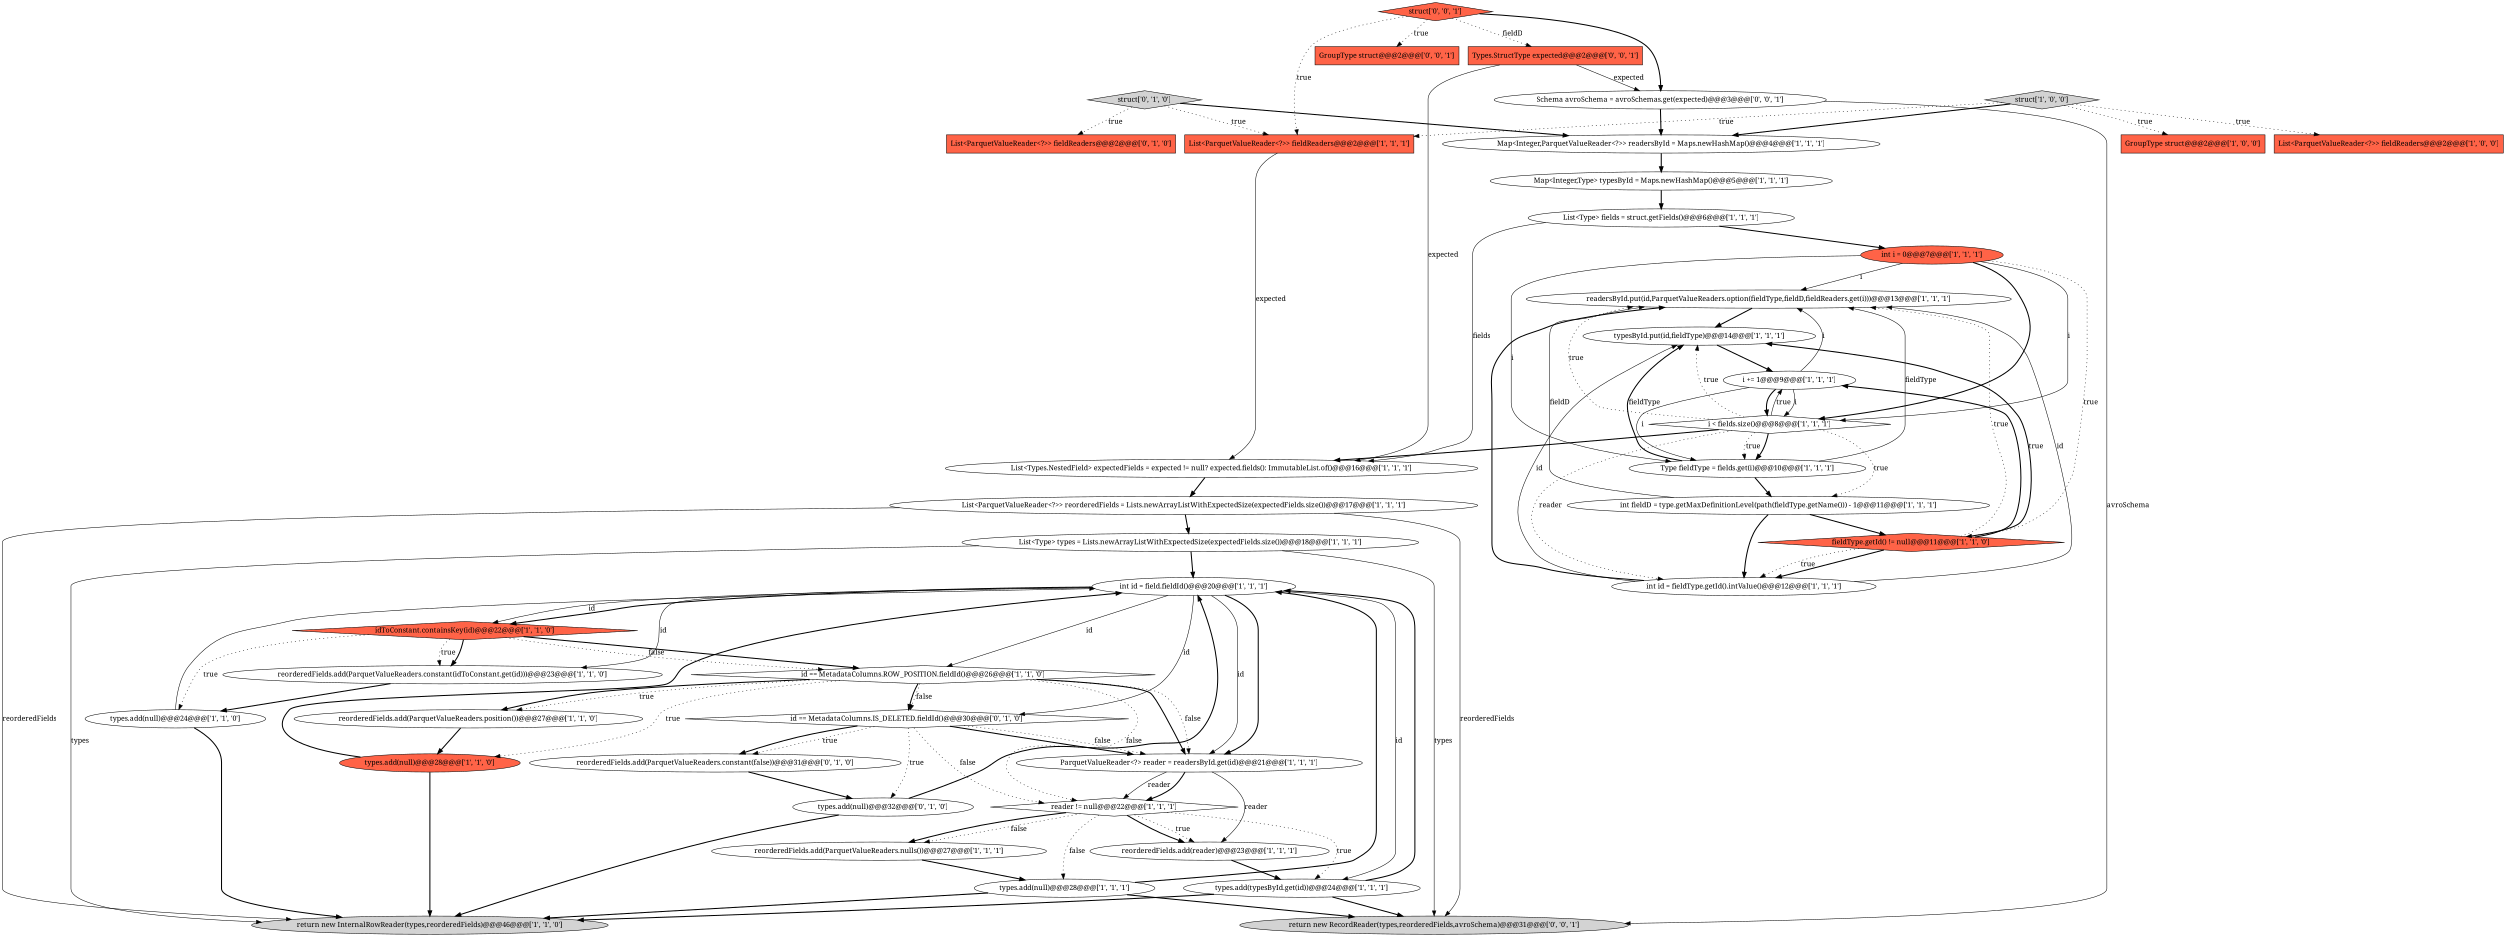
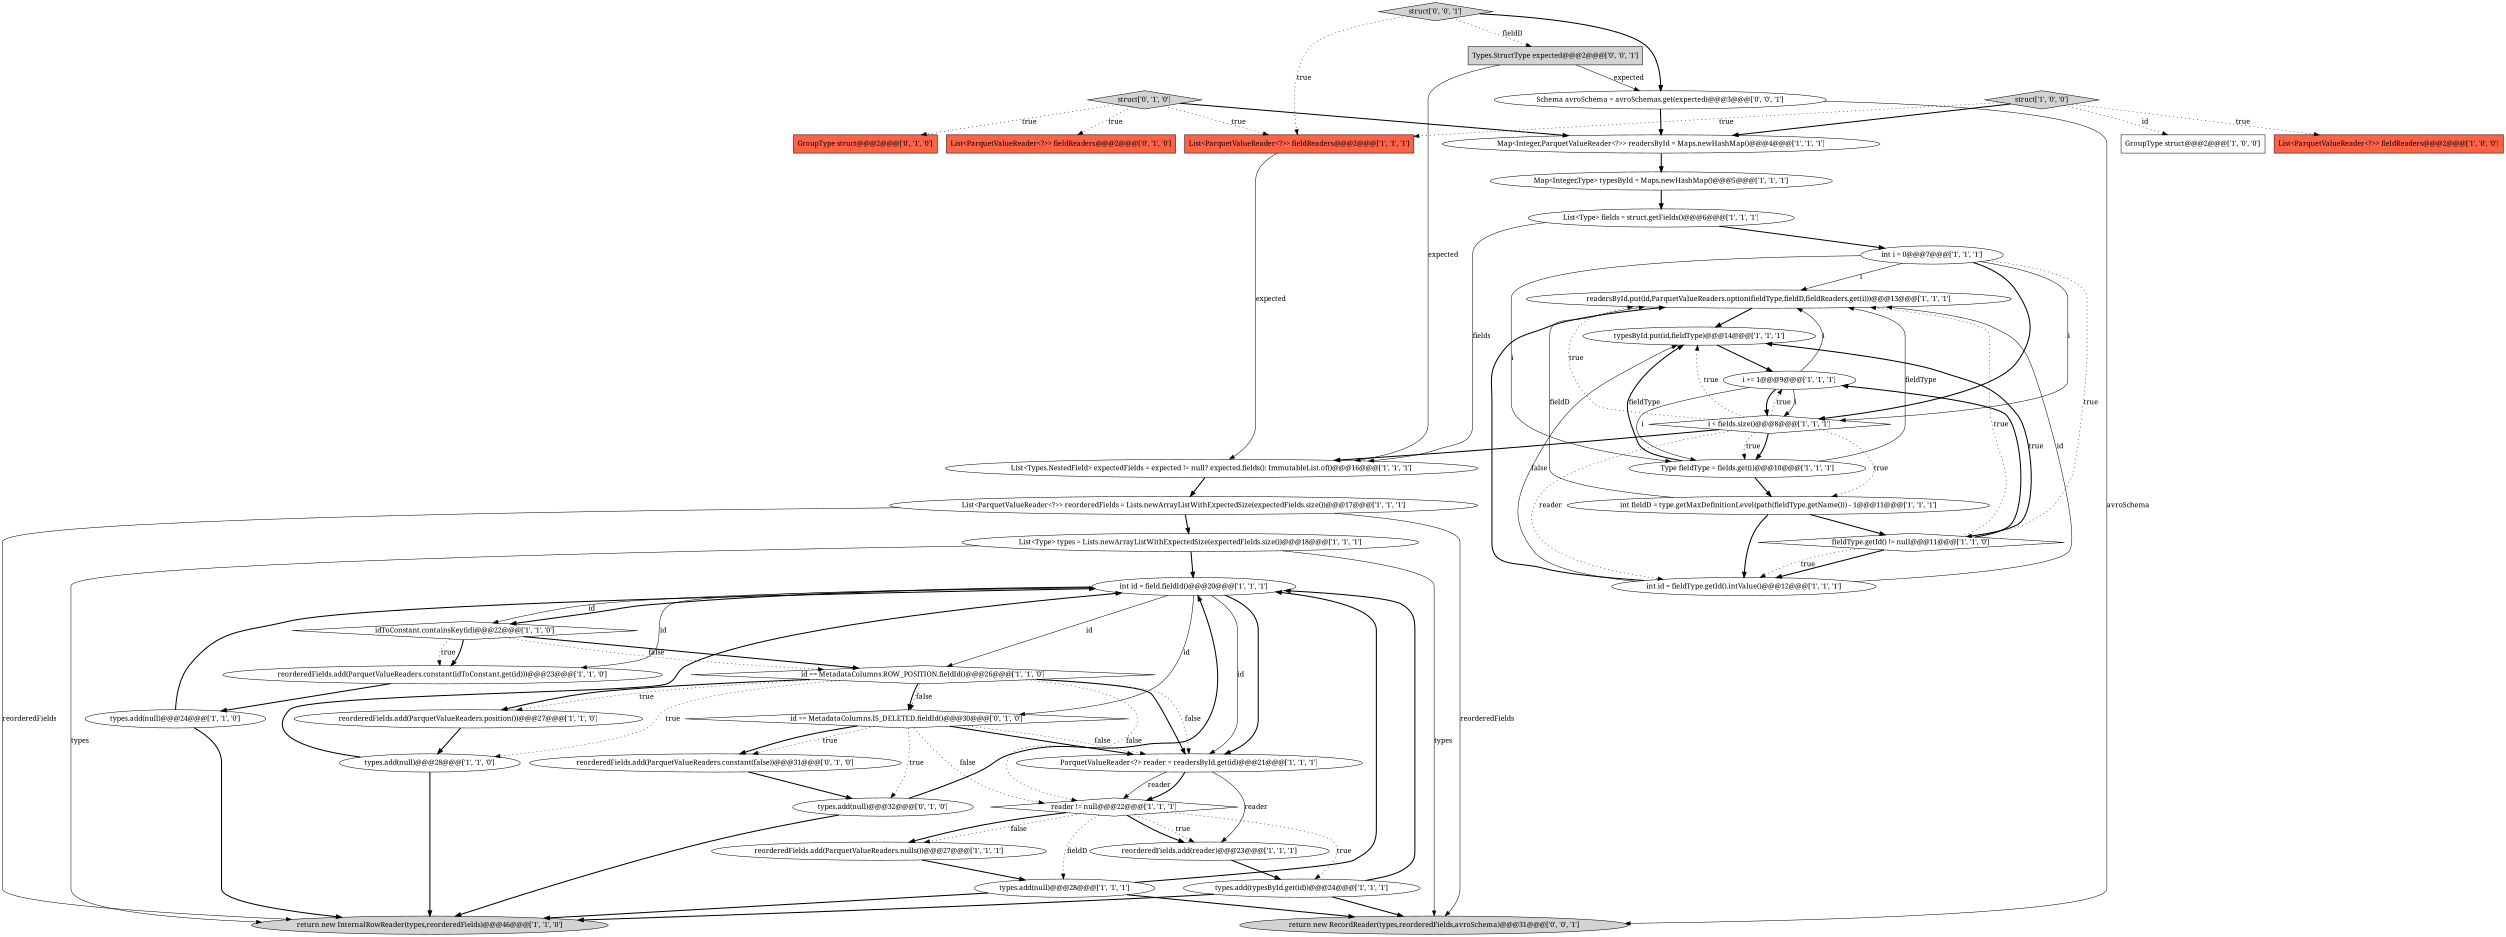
node "struct['0', '0', '1']": fillcolor tomato -> lightgray
node "GroupType struct@@@2@@@['0', '0', '1']": removed
node "Types.StructType expected@@@2@@@['0', '0', '1']": fillcolor tomato -> lightgray
edge "struct['1', '0', '0']" -> "GroupType struct@@@2@@@['1', '0', '0']": label "true" -> "id"
node "GroupType struct@@@2@@@['0', '1', '0']": added
node "GroupType struct@@@2@@@['1', '0', '0']": fillcolor tomato -> white
node "int i = 0@@@7@@@['1', '1', '1']": fillcolor tomato -> white
edge "i < fields.size()@@@8@@@['1', '1', '1']" -> "i += 1@@@9@@@['1', '1', '1']": style solid -> dotted
edge "int id = fieldType.getId().intValue()@@@12@@@['1', '1', '1']" -> "typesById.put(id,fieldType)@@@14@@@['1', '1', '1']": label "id" -> "false"
node "fieldType.getId() != null@@@11@@@['1', '1', '0']": fillcolor tomato -> white
edge "types.add(null)@@@24@@@['1', '1', '0']" -> "int id = field.fieldId()@@@20@@@['1', '1', '1']": style solid -> bold
node "idToConstant.containsKey(id)@@@22@@@['1', '1', '0']": fillcolor tomato -> white
edge "idToConstant.containsKey(id)@@@22@@@['1', '1', '0']" -> "types.add(null)@@@24@@@['1', '1', '0']": removed, label "true"
edge "int id = field.fieldId()@@@20@@@['1', '1', '1']" -> "types.add(typesById.get(id))@@@24@@@['1', '1', '1']": removed, label "id"
node "types.add(null)@@@28@@@['1', '1', '0']": fillcolor tomato -> white
edge "reader != null@@@22@@@['1', '1', '1']" -> "types.add(null)@@@28@@@['1', '1', '1']": label "false" -> "fieldD"
